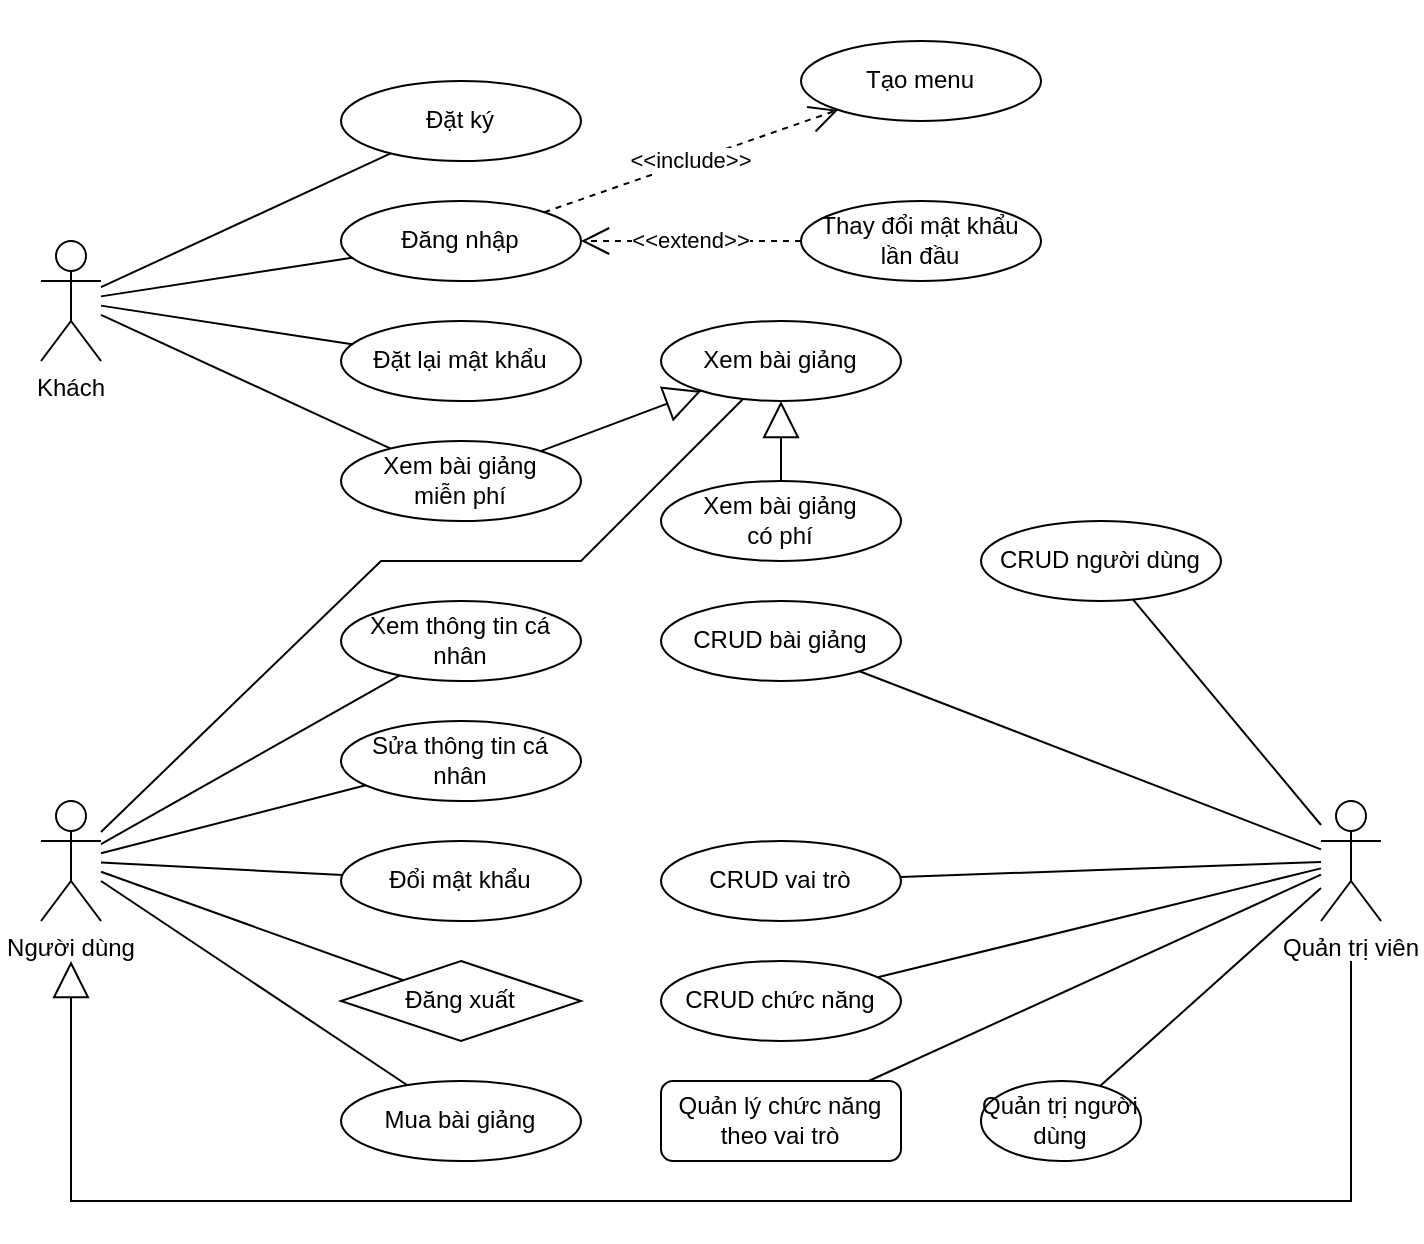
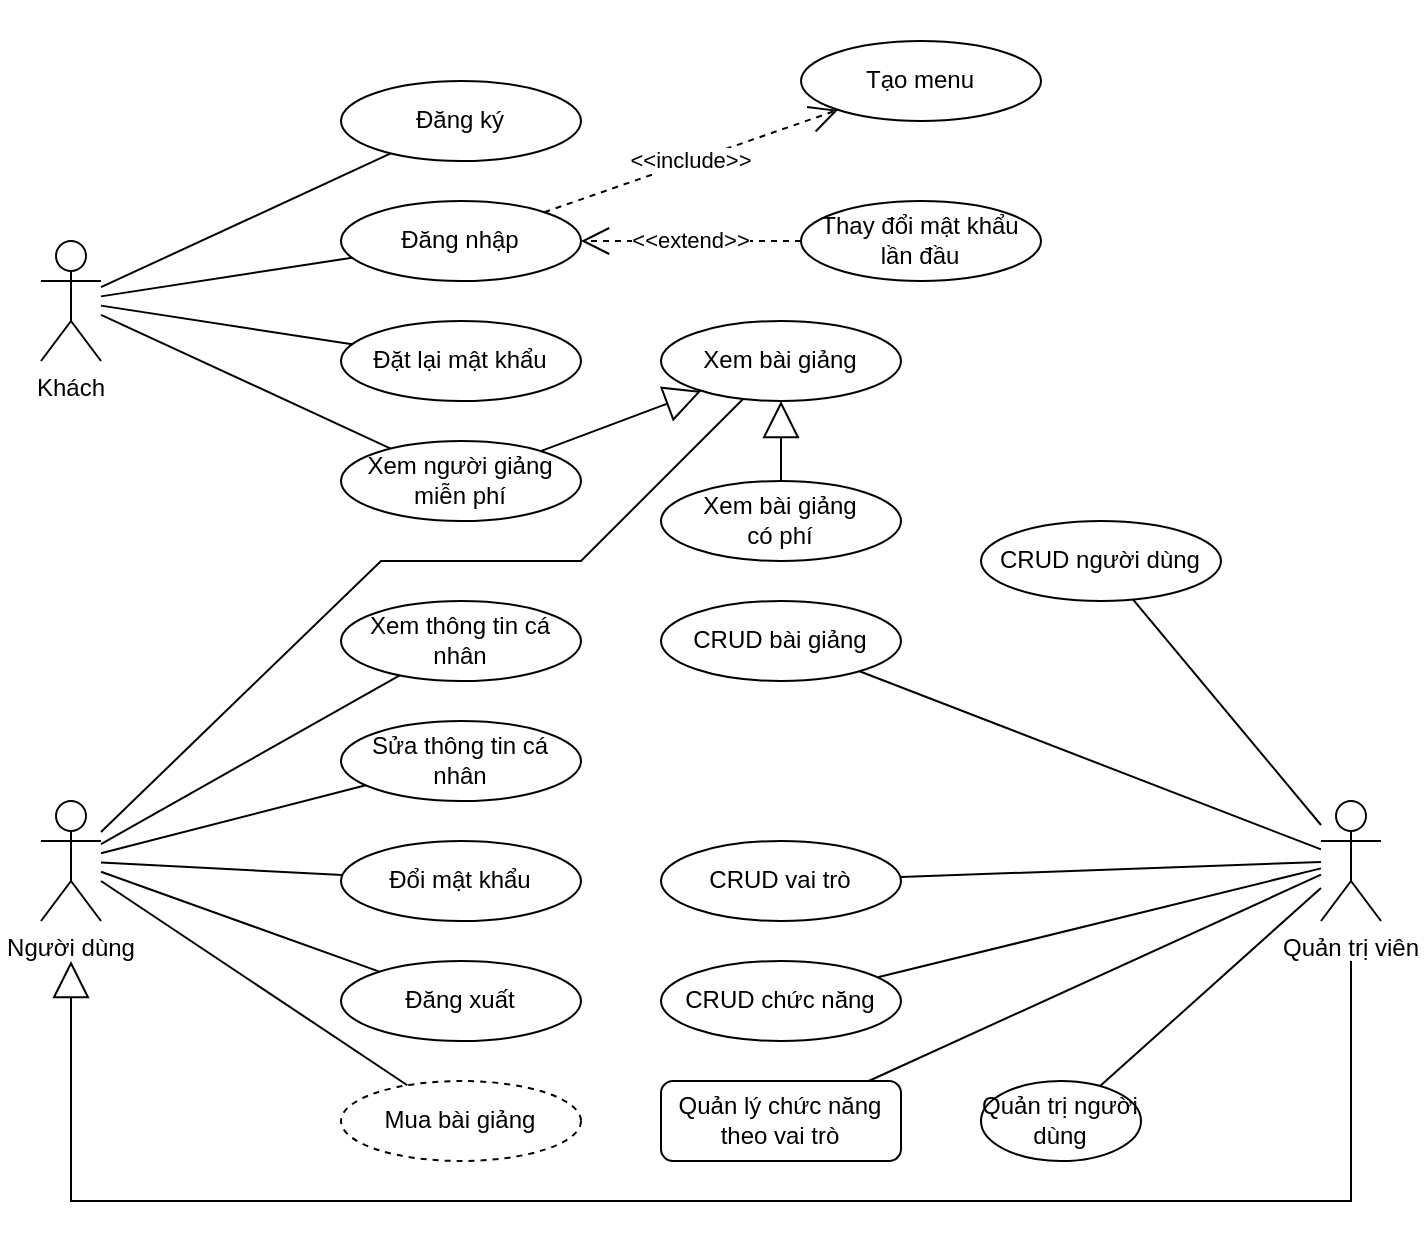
node "Đặt ký": label "Đặt ký" -> "Đăng ký"
node "Xem bài giảng miễn phí": label "Xem bài giảng miễn phí" -> "Xem người giảng miễn phí"
node "Đăng xuất": shape diamond -> ellipse
node "Mua bài giảng": style solid -> dashed
